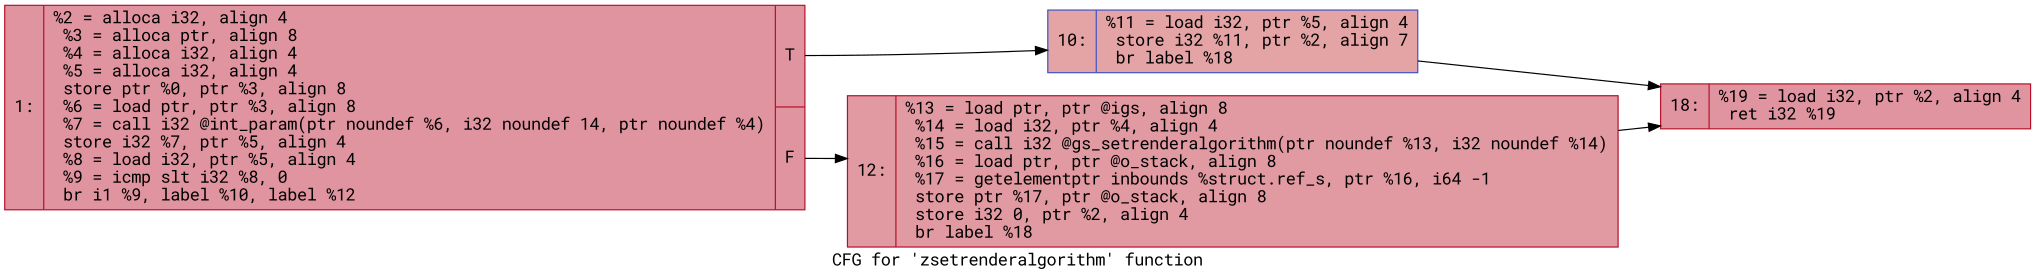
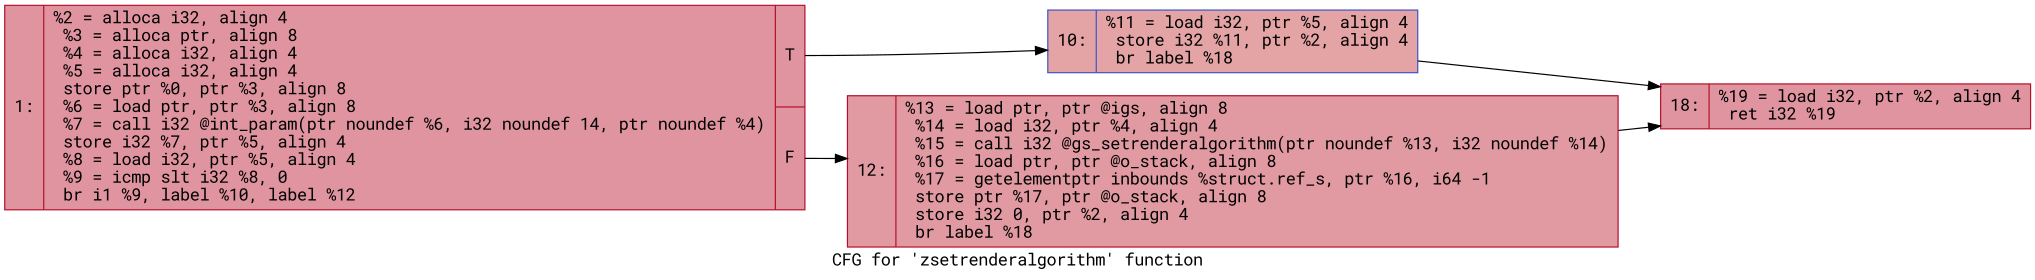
node "10:": text "store i32 %11, ptr %2, align 7" -> "store i32 %11, ptr %2, align 4"
